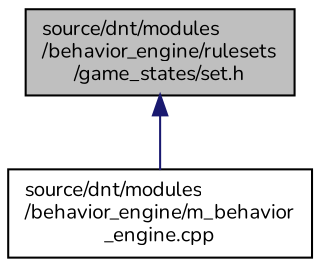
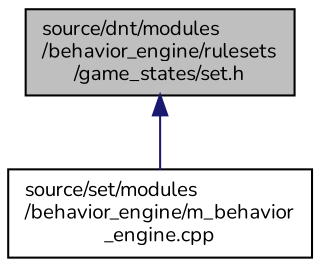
node "source/dnt/modules /behavior_engine/m_behavior _engine.cpp": label "source/dnt/modules /behavior_engine/m_behavior _engine.cpp" -> "source/set/modules /behavior_engine/m_behavior _engine.cpp"
